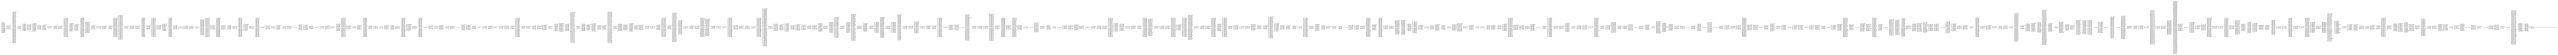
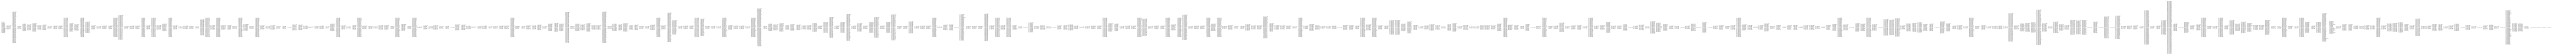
node "7df: [NO_SSA] JUMPDEST 7e0: [NO_SSA] PUSH1": removed
